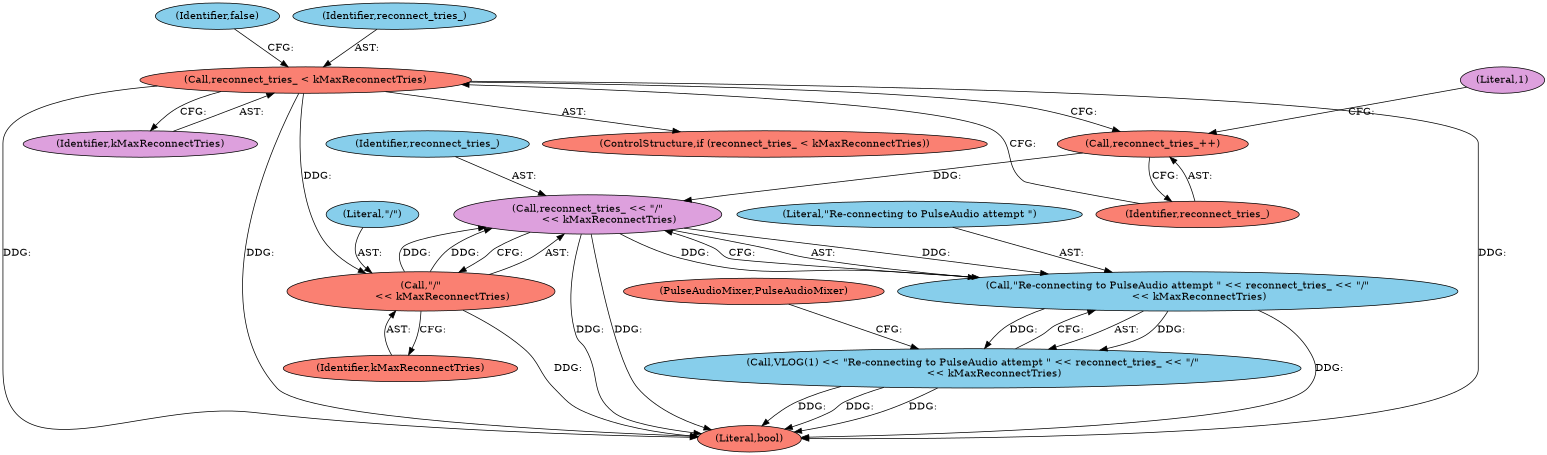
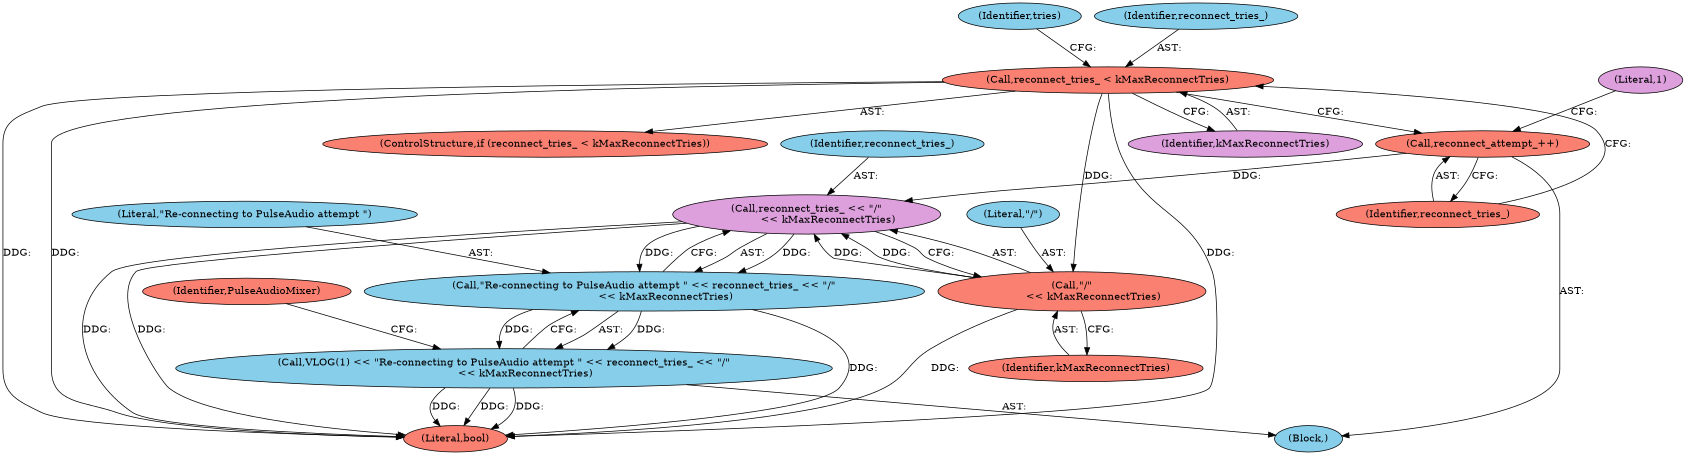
node "(Identifier,false)": label "(Identifier,false)" -> "(Identifier,tries)"
node "(Call,reconnect_tries_++)": label "(Call,reconnect_tries_++)" -> "(Call,reconnect_attempt_++)"
node "(PulseAudioMixer,PulseAudioMixer)": label "(PulseAudioMixer,PulseAudioMixer)" -> "(Identifier,PulseAudioMixer)"
node "(Block,)": added
